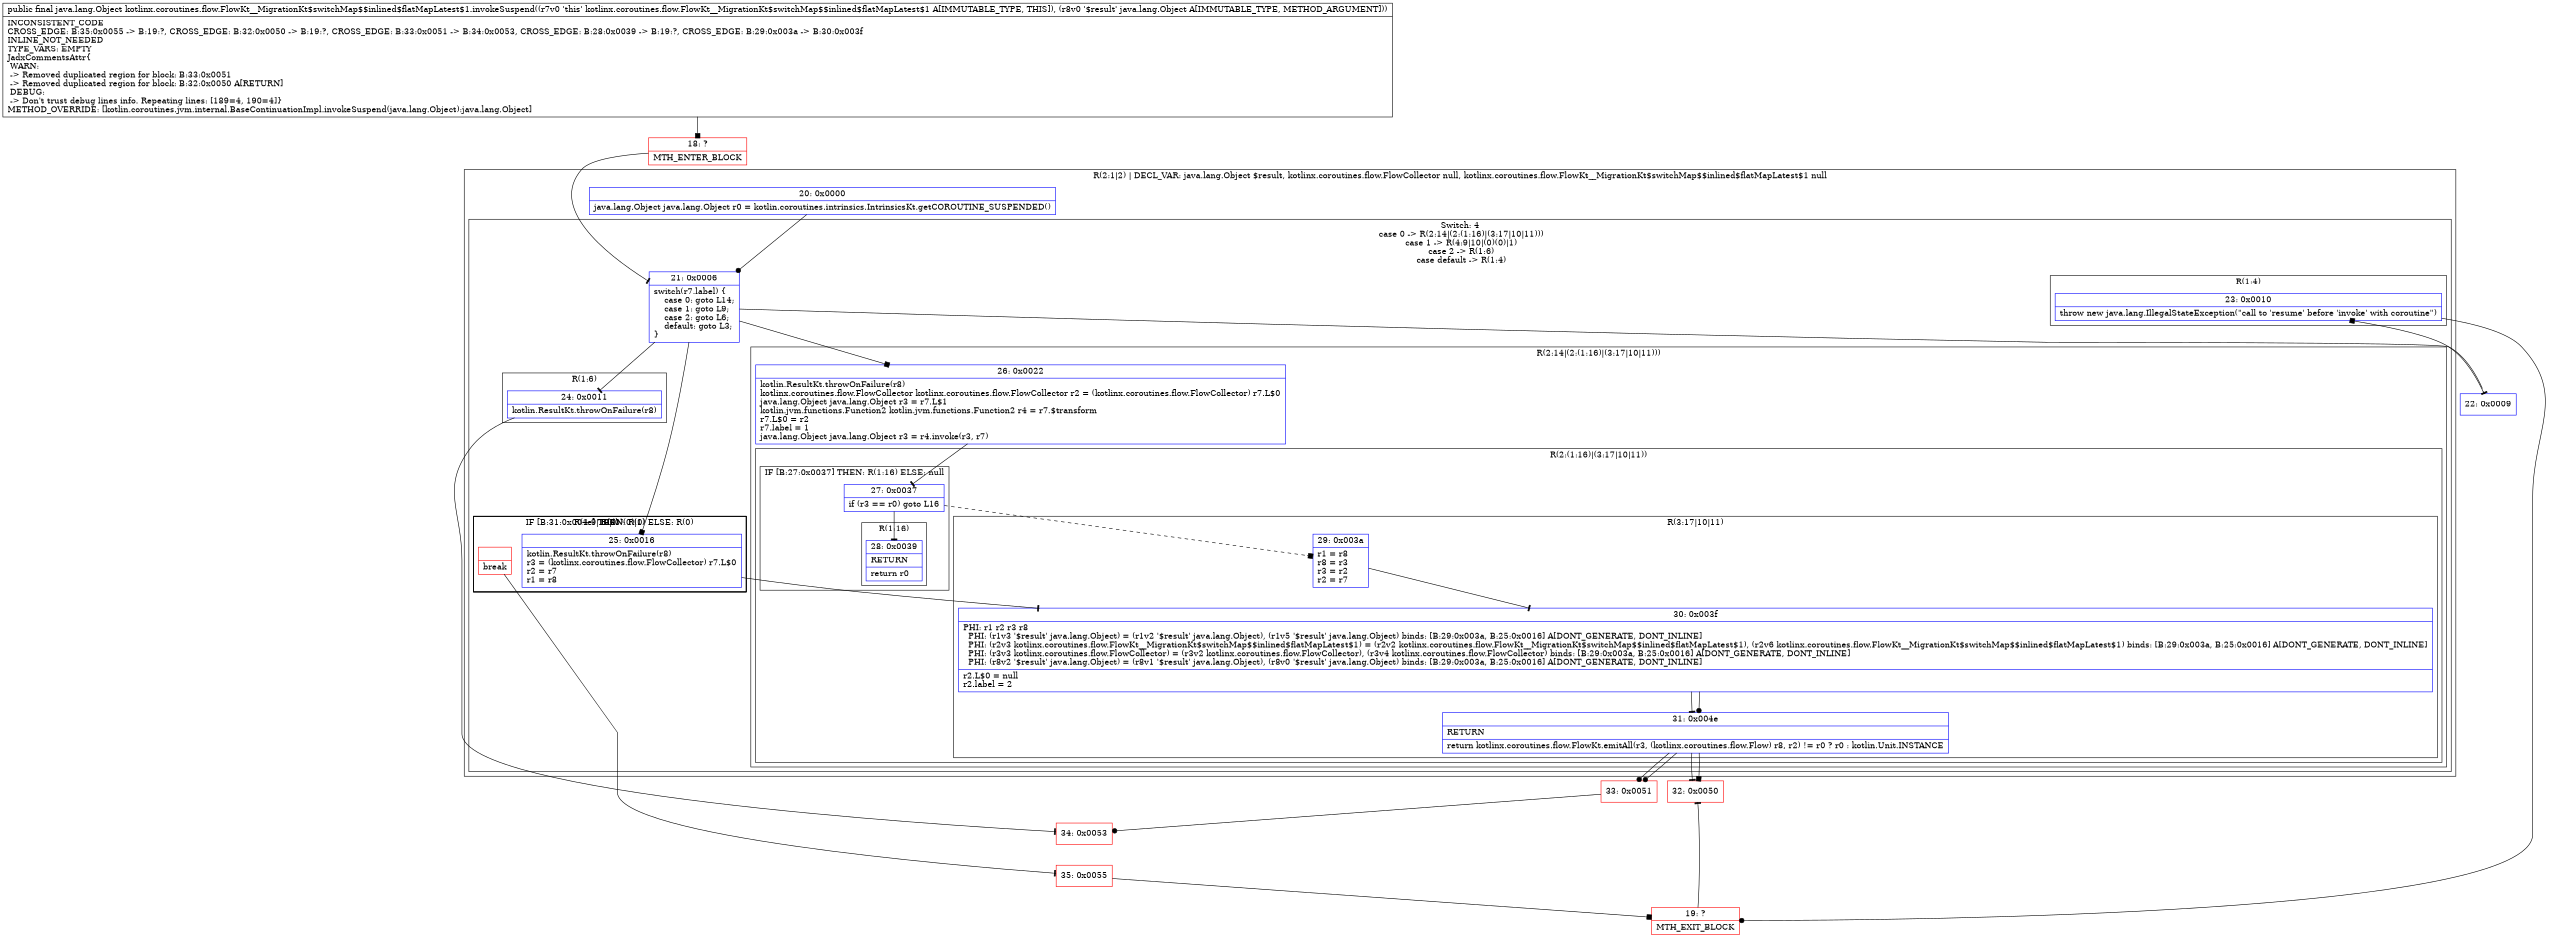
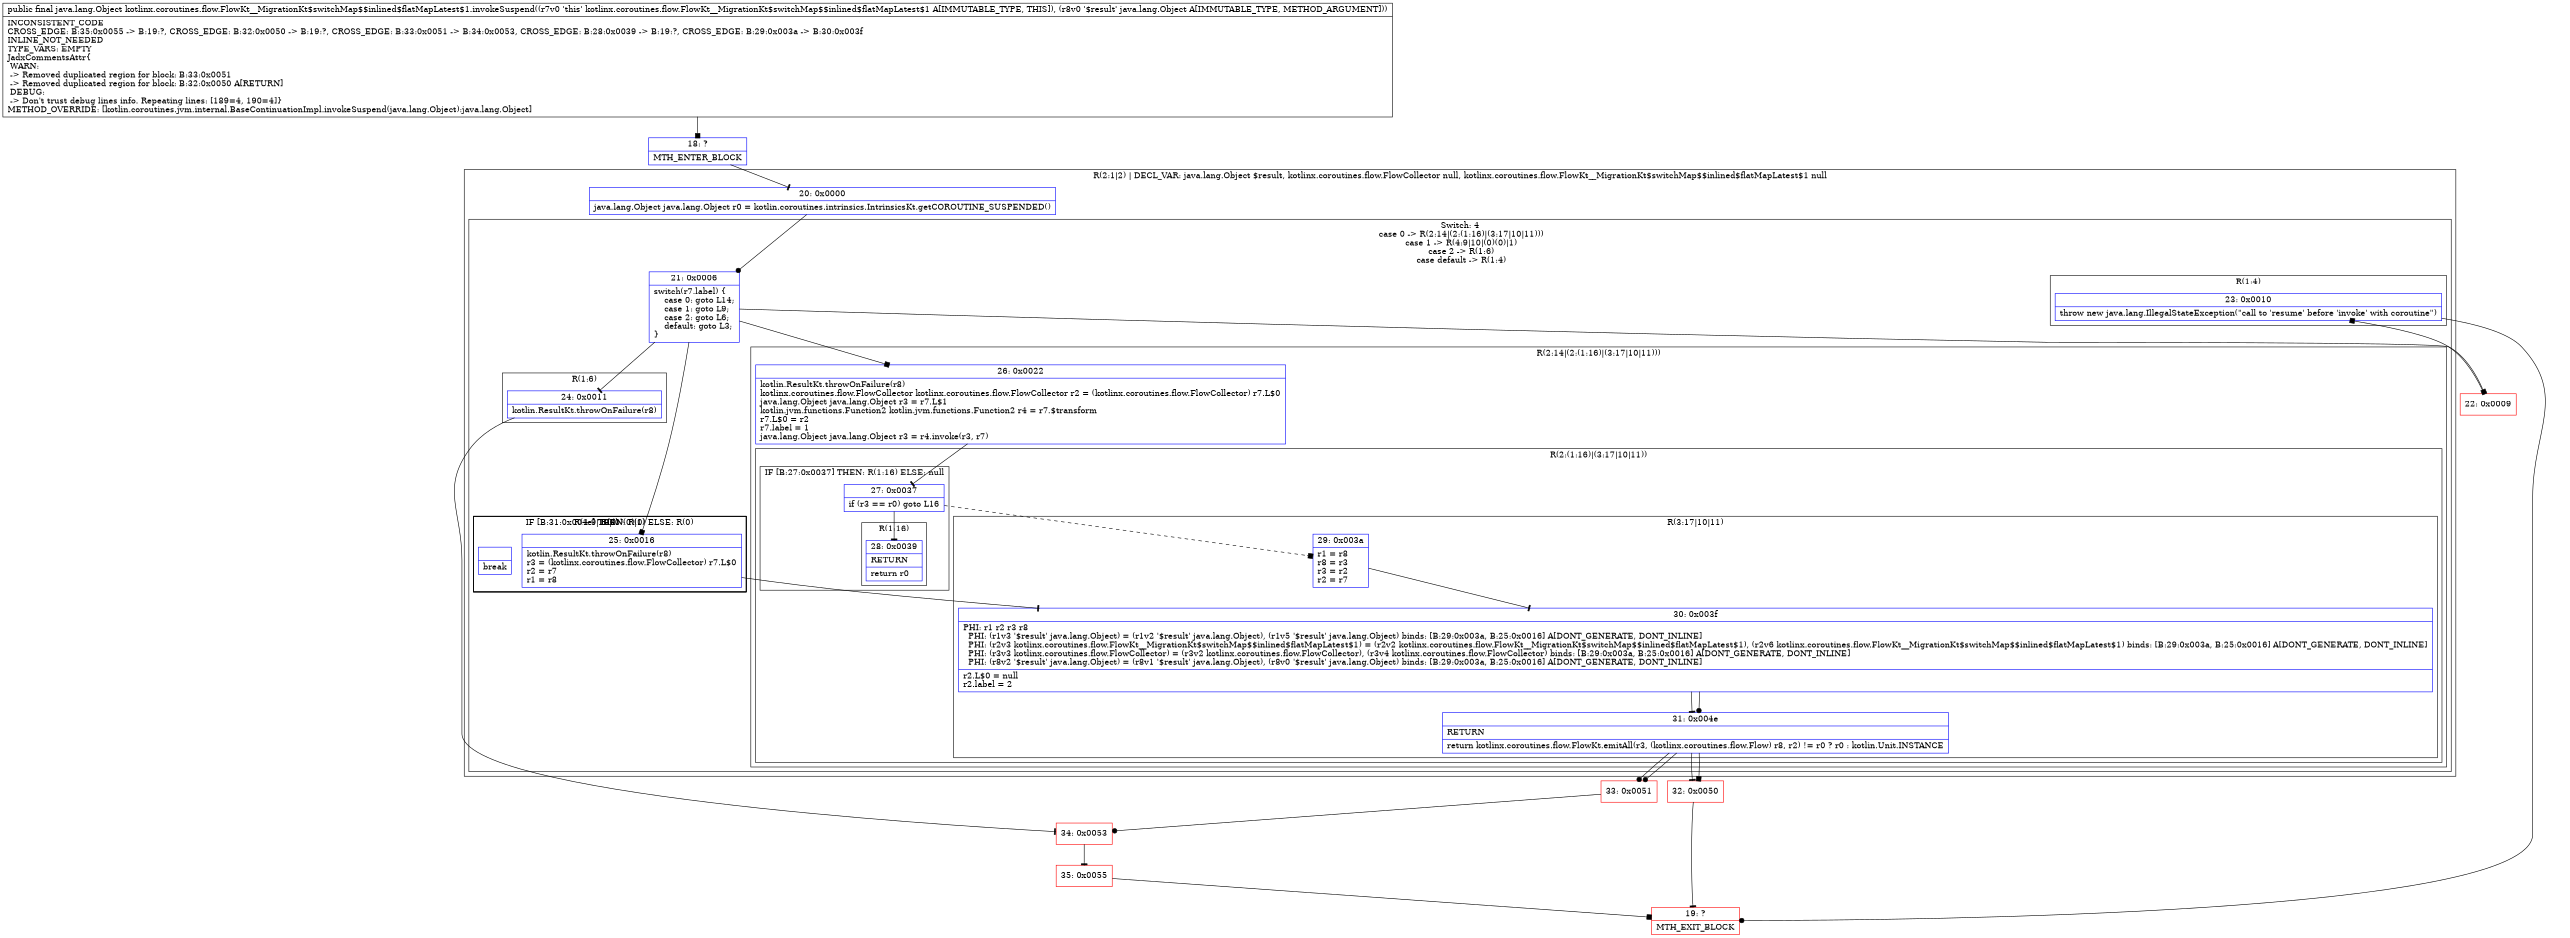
node "18: ?": color red -> blue
edge "18: ?" -> "21: 0x0006": now "18: ?" -> "20: 0x0000"
edge "21: 0x0006" -> "22: 0x0009": arrowhead tee -> box
node "22: 0x0009": color blue -> red
node "break": color red -> blue
edge "break" -> "35: 0x0055": now "34: 0x0053" -> "35: 0x0055"
edge "19: ?" -> "32: 0x0050": reversed
